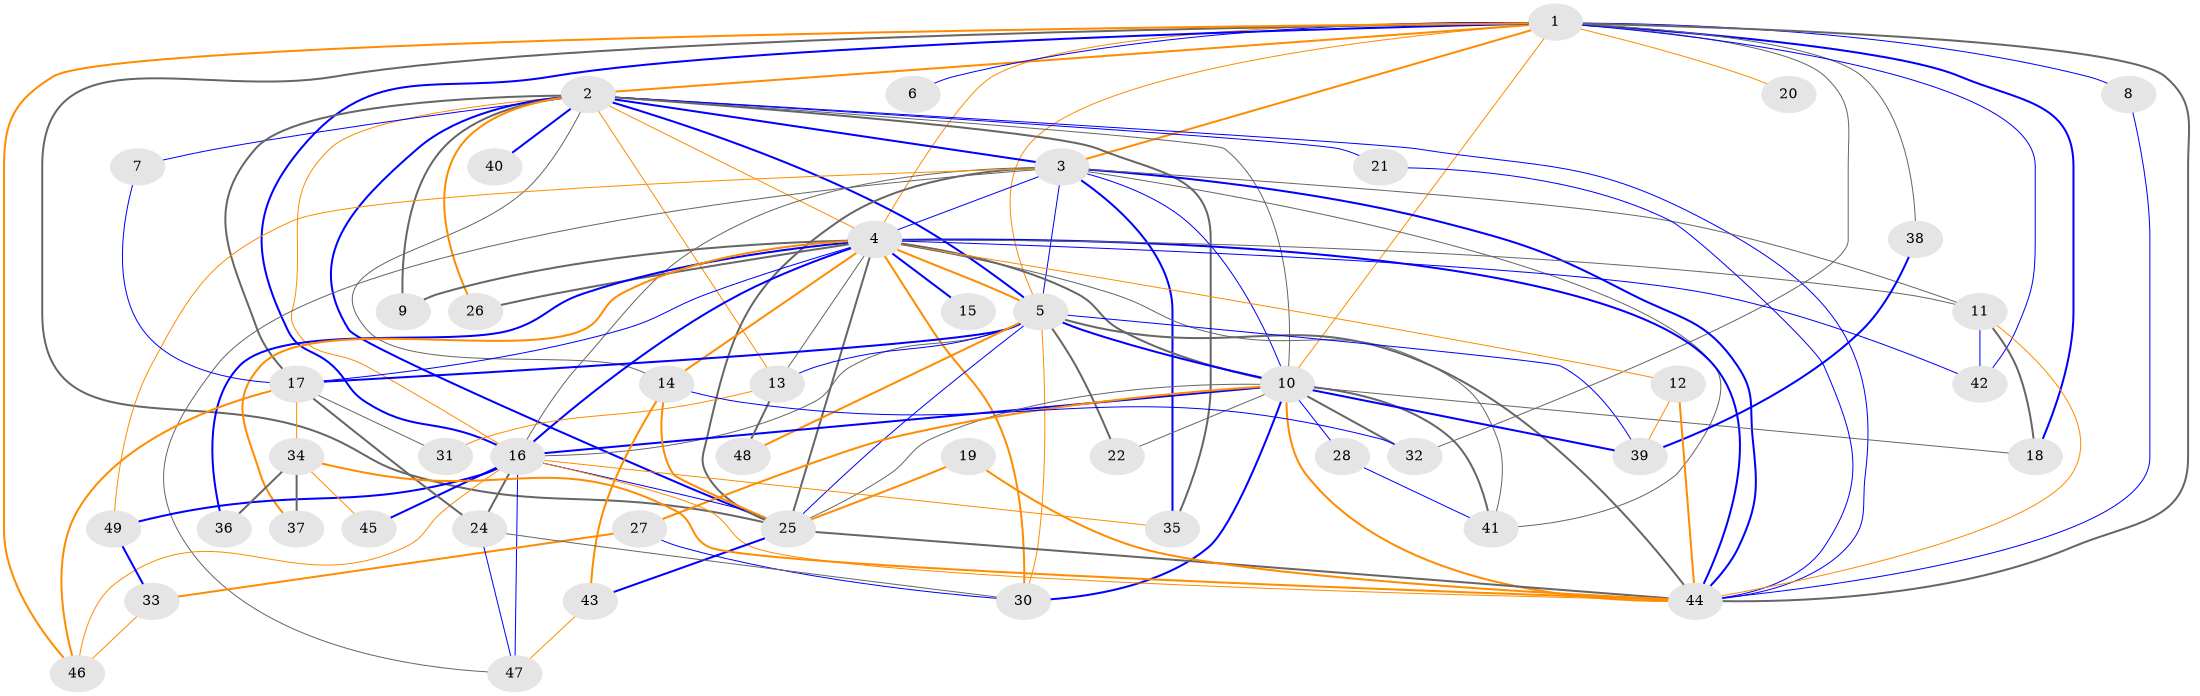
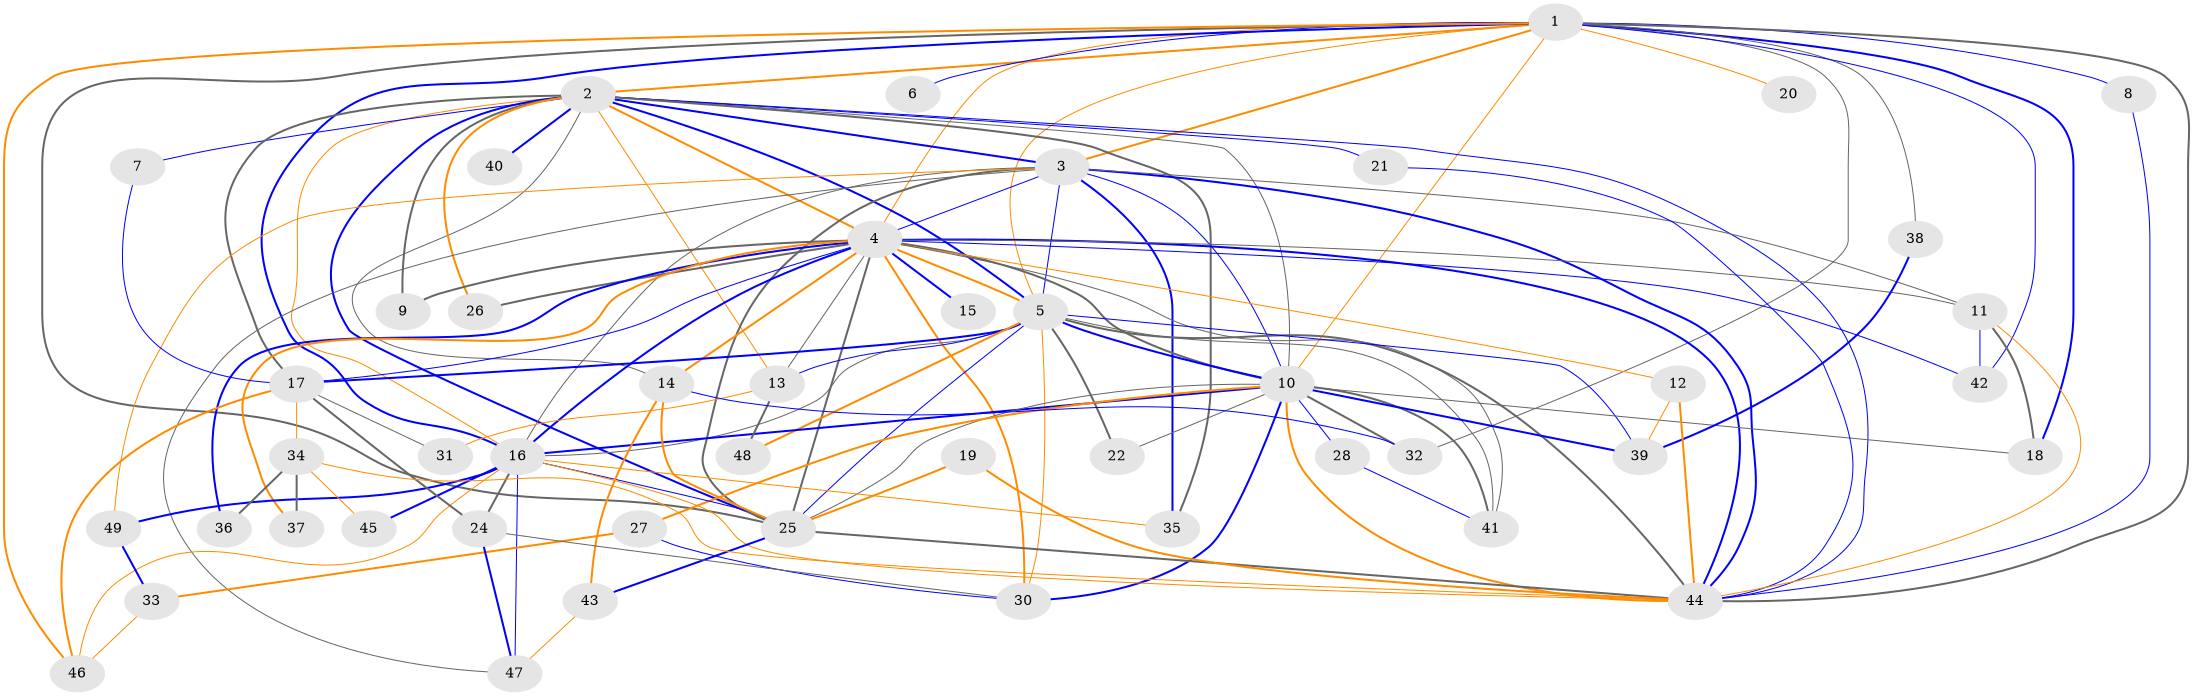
edge "2" -- "4": style solid -> bold
edge "3" -- "41": now "5" -- "41"
edge "34" -- "44": style bold -> solid
edge "24" -- "47": style solid -> bold
